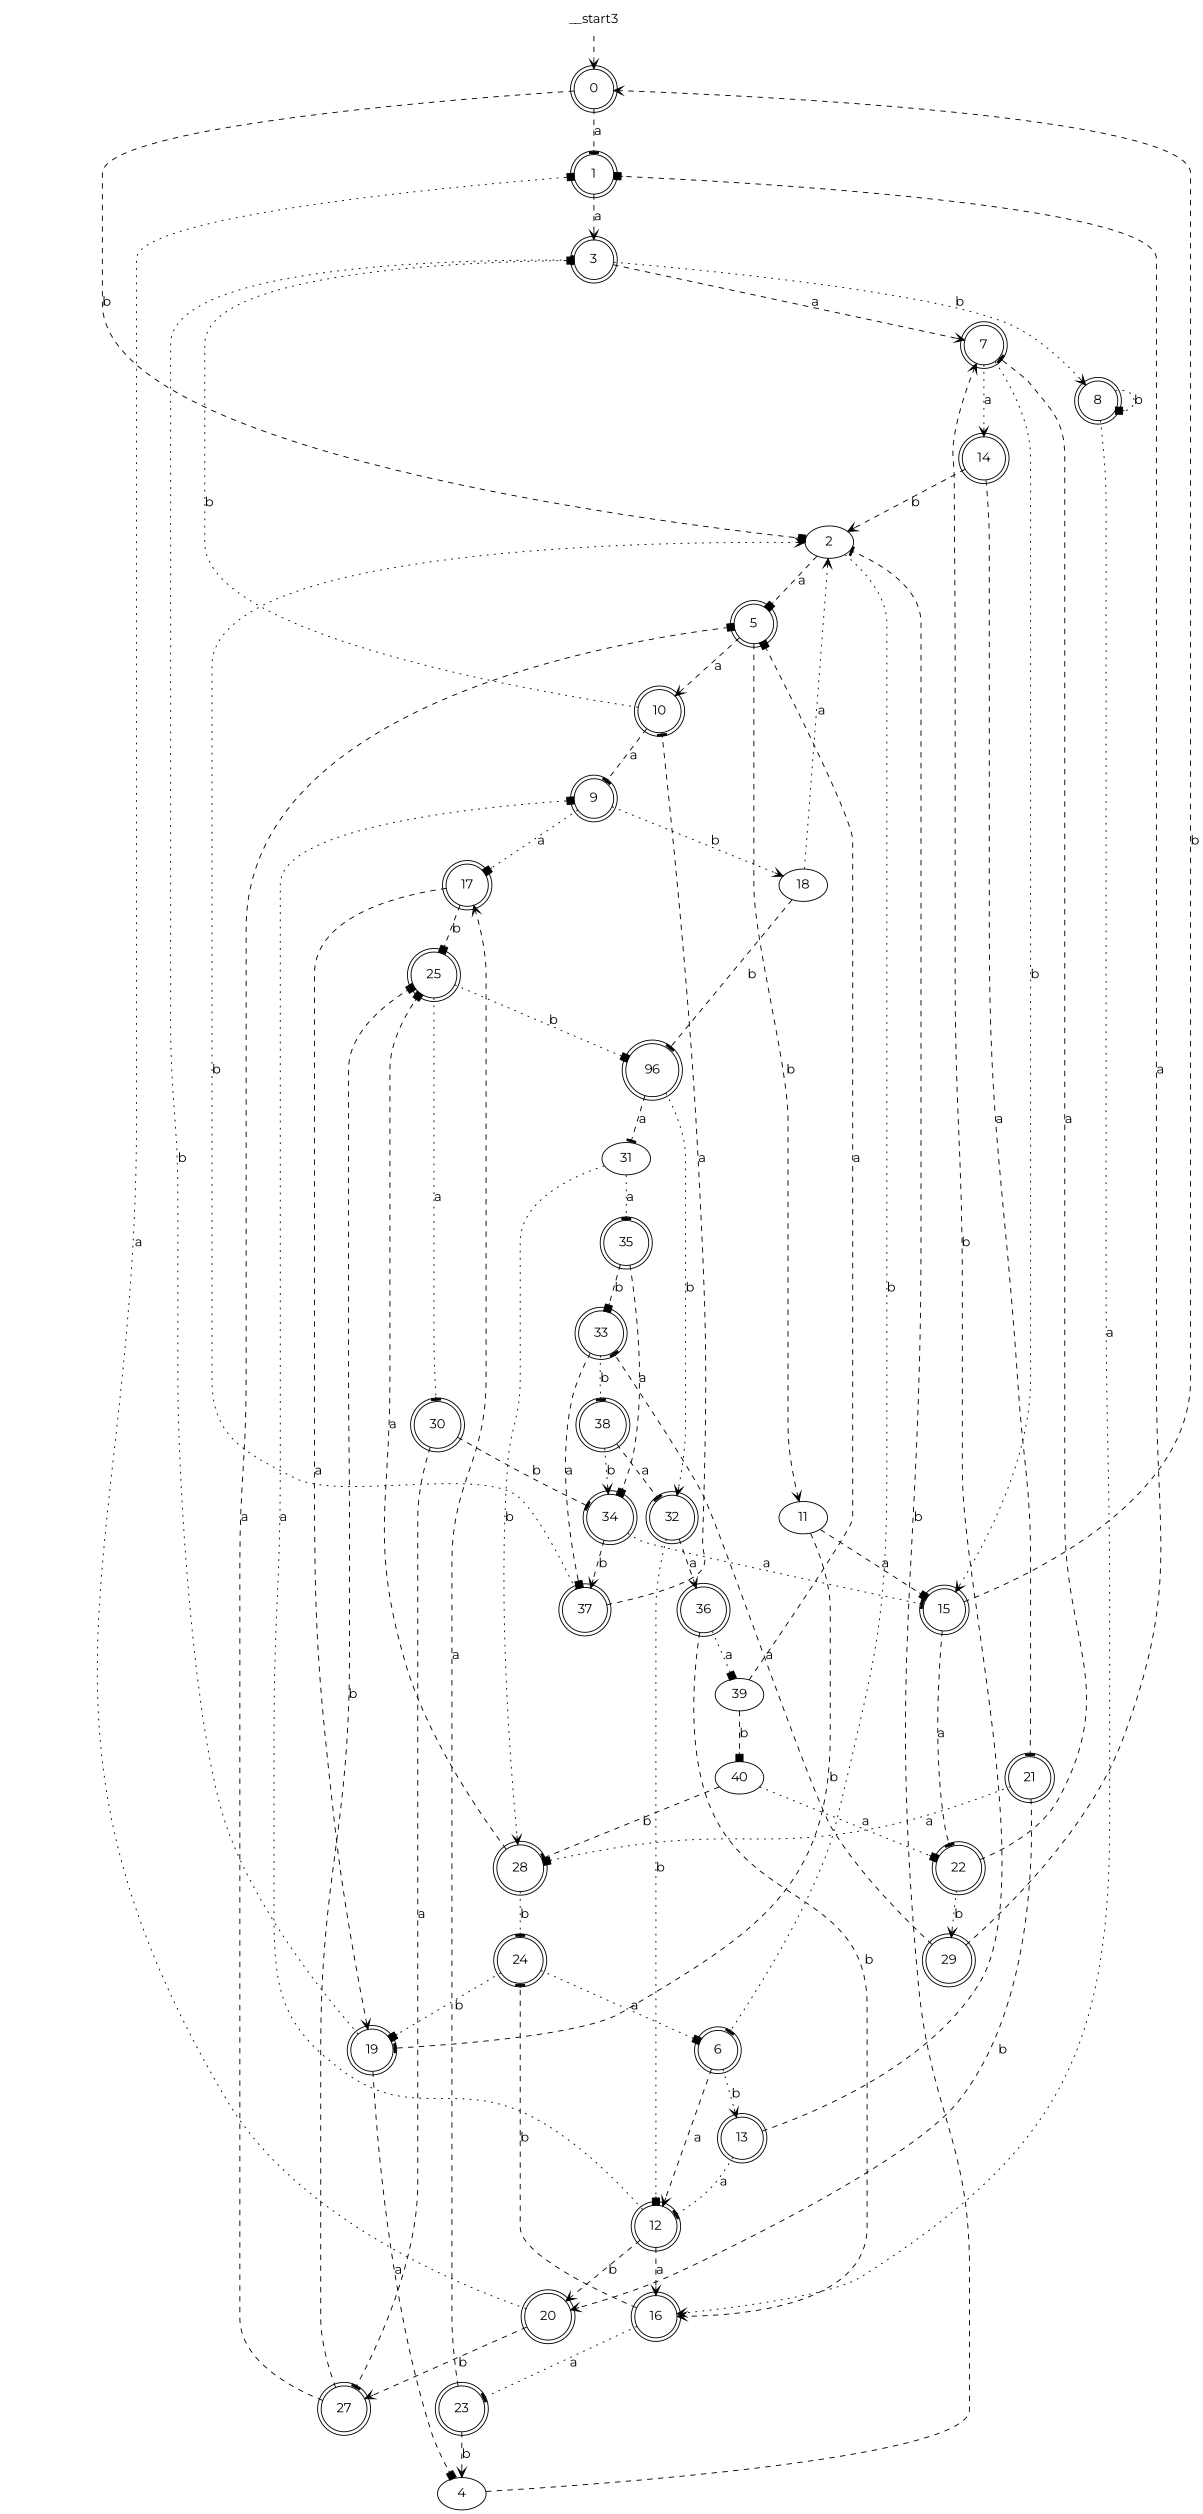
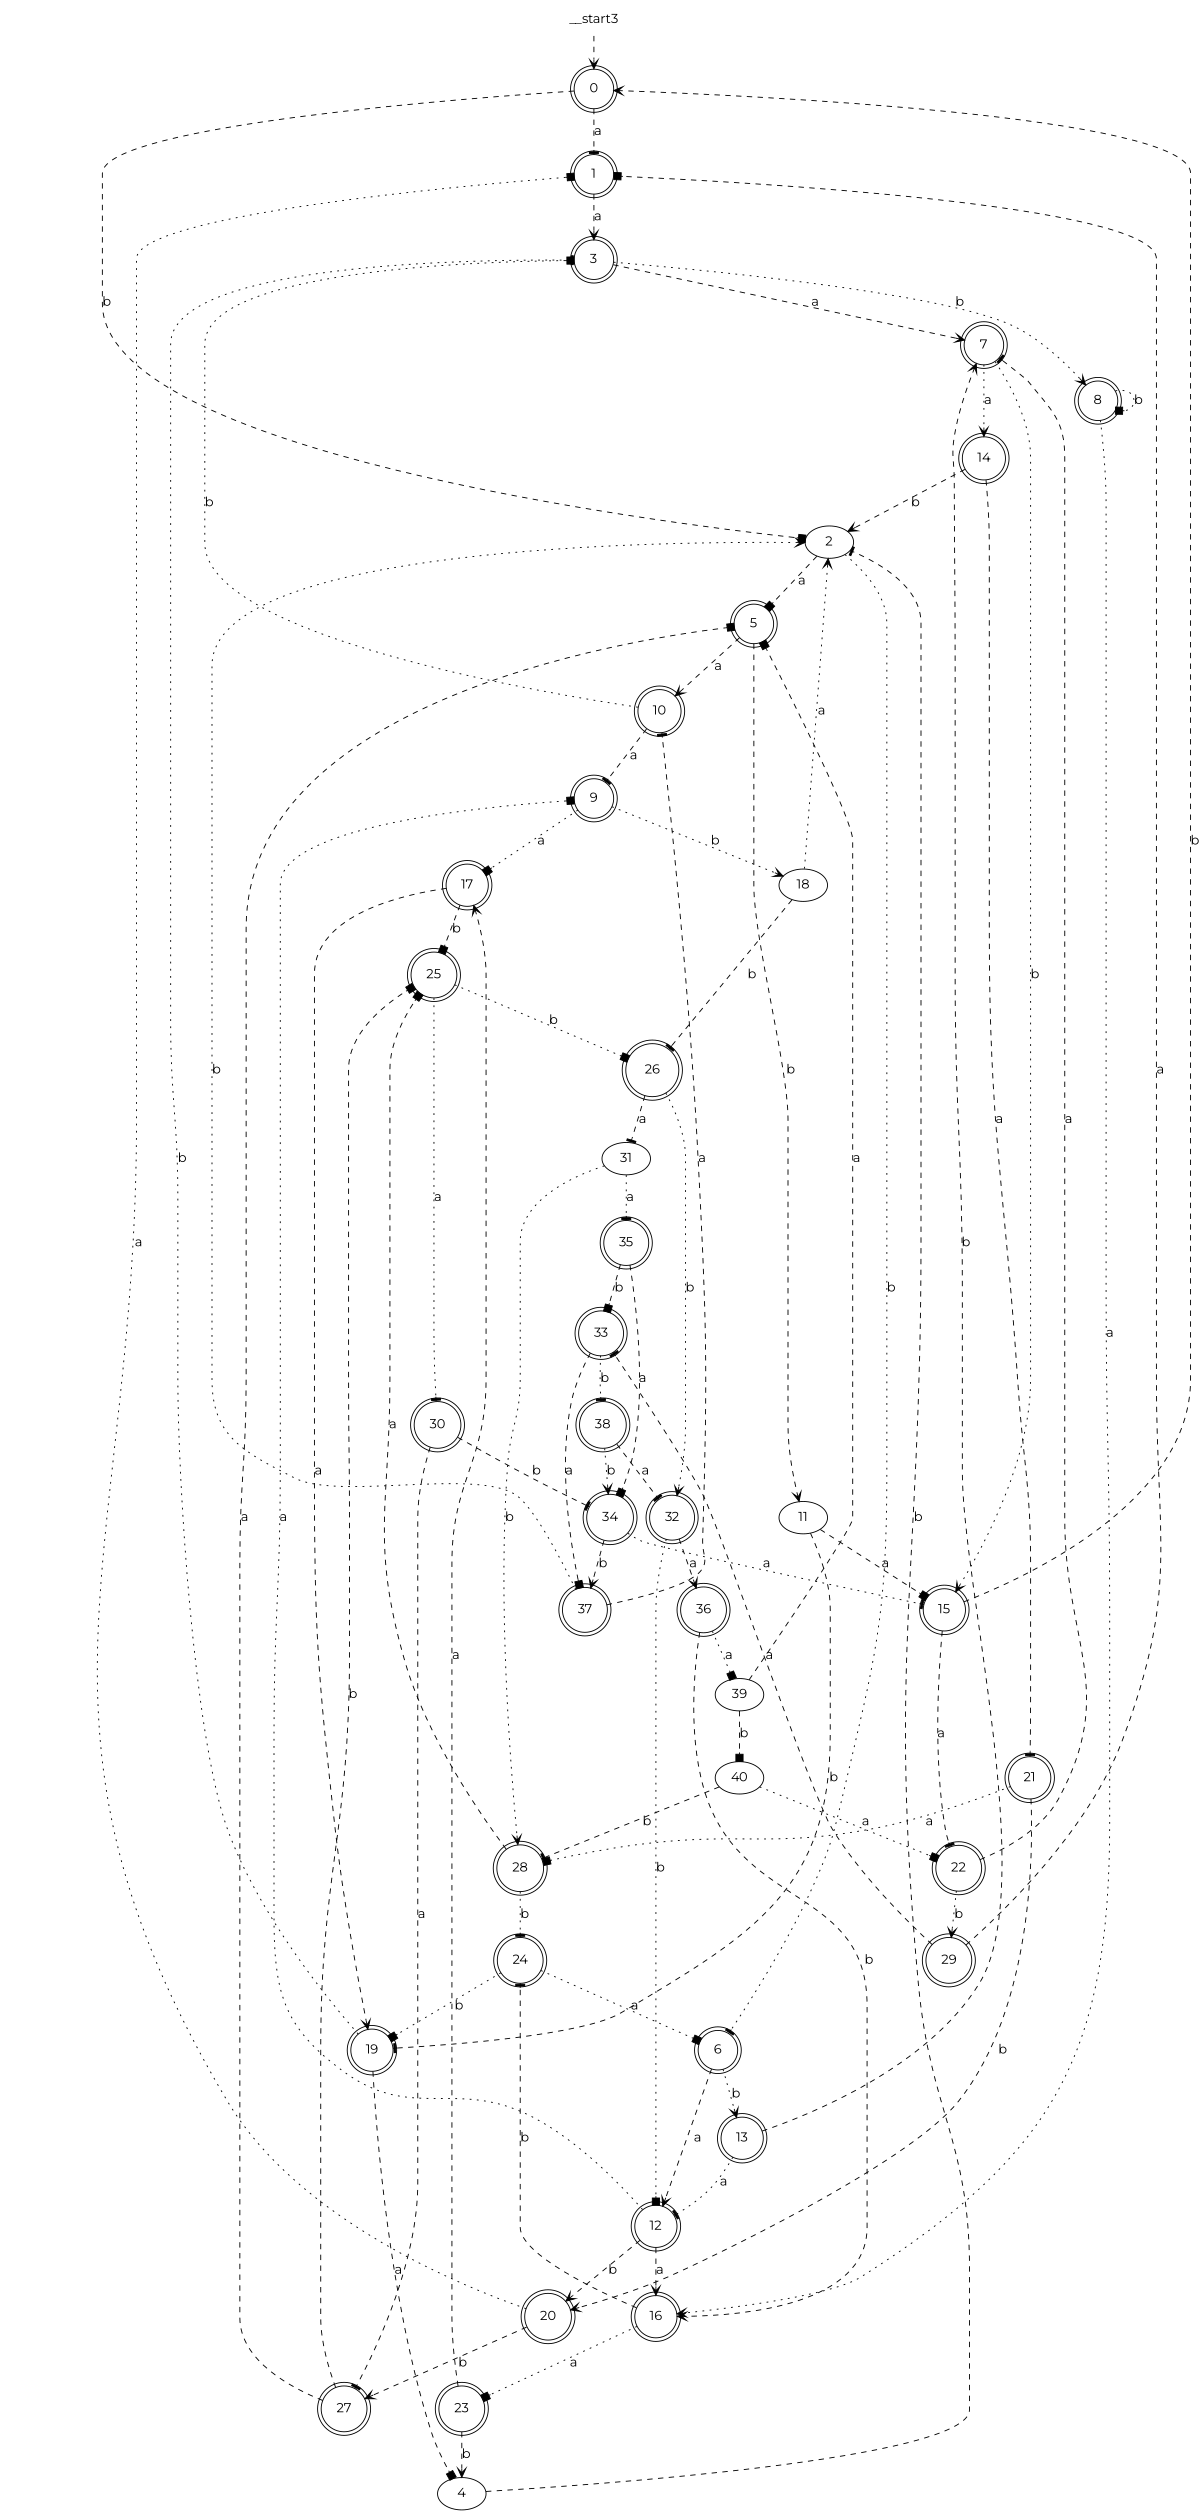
node "96": label "96" -> "26"
edge "16" -> "23": arrowhead tee -> box
